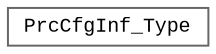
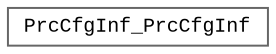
node "PrcCfgInf_Type": label "PrcCfgInf_Type" -> "PrcCfgInf_PrcCfgInf"
